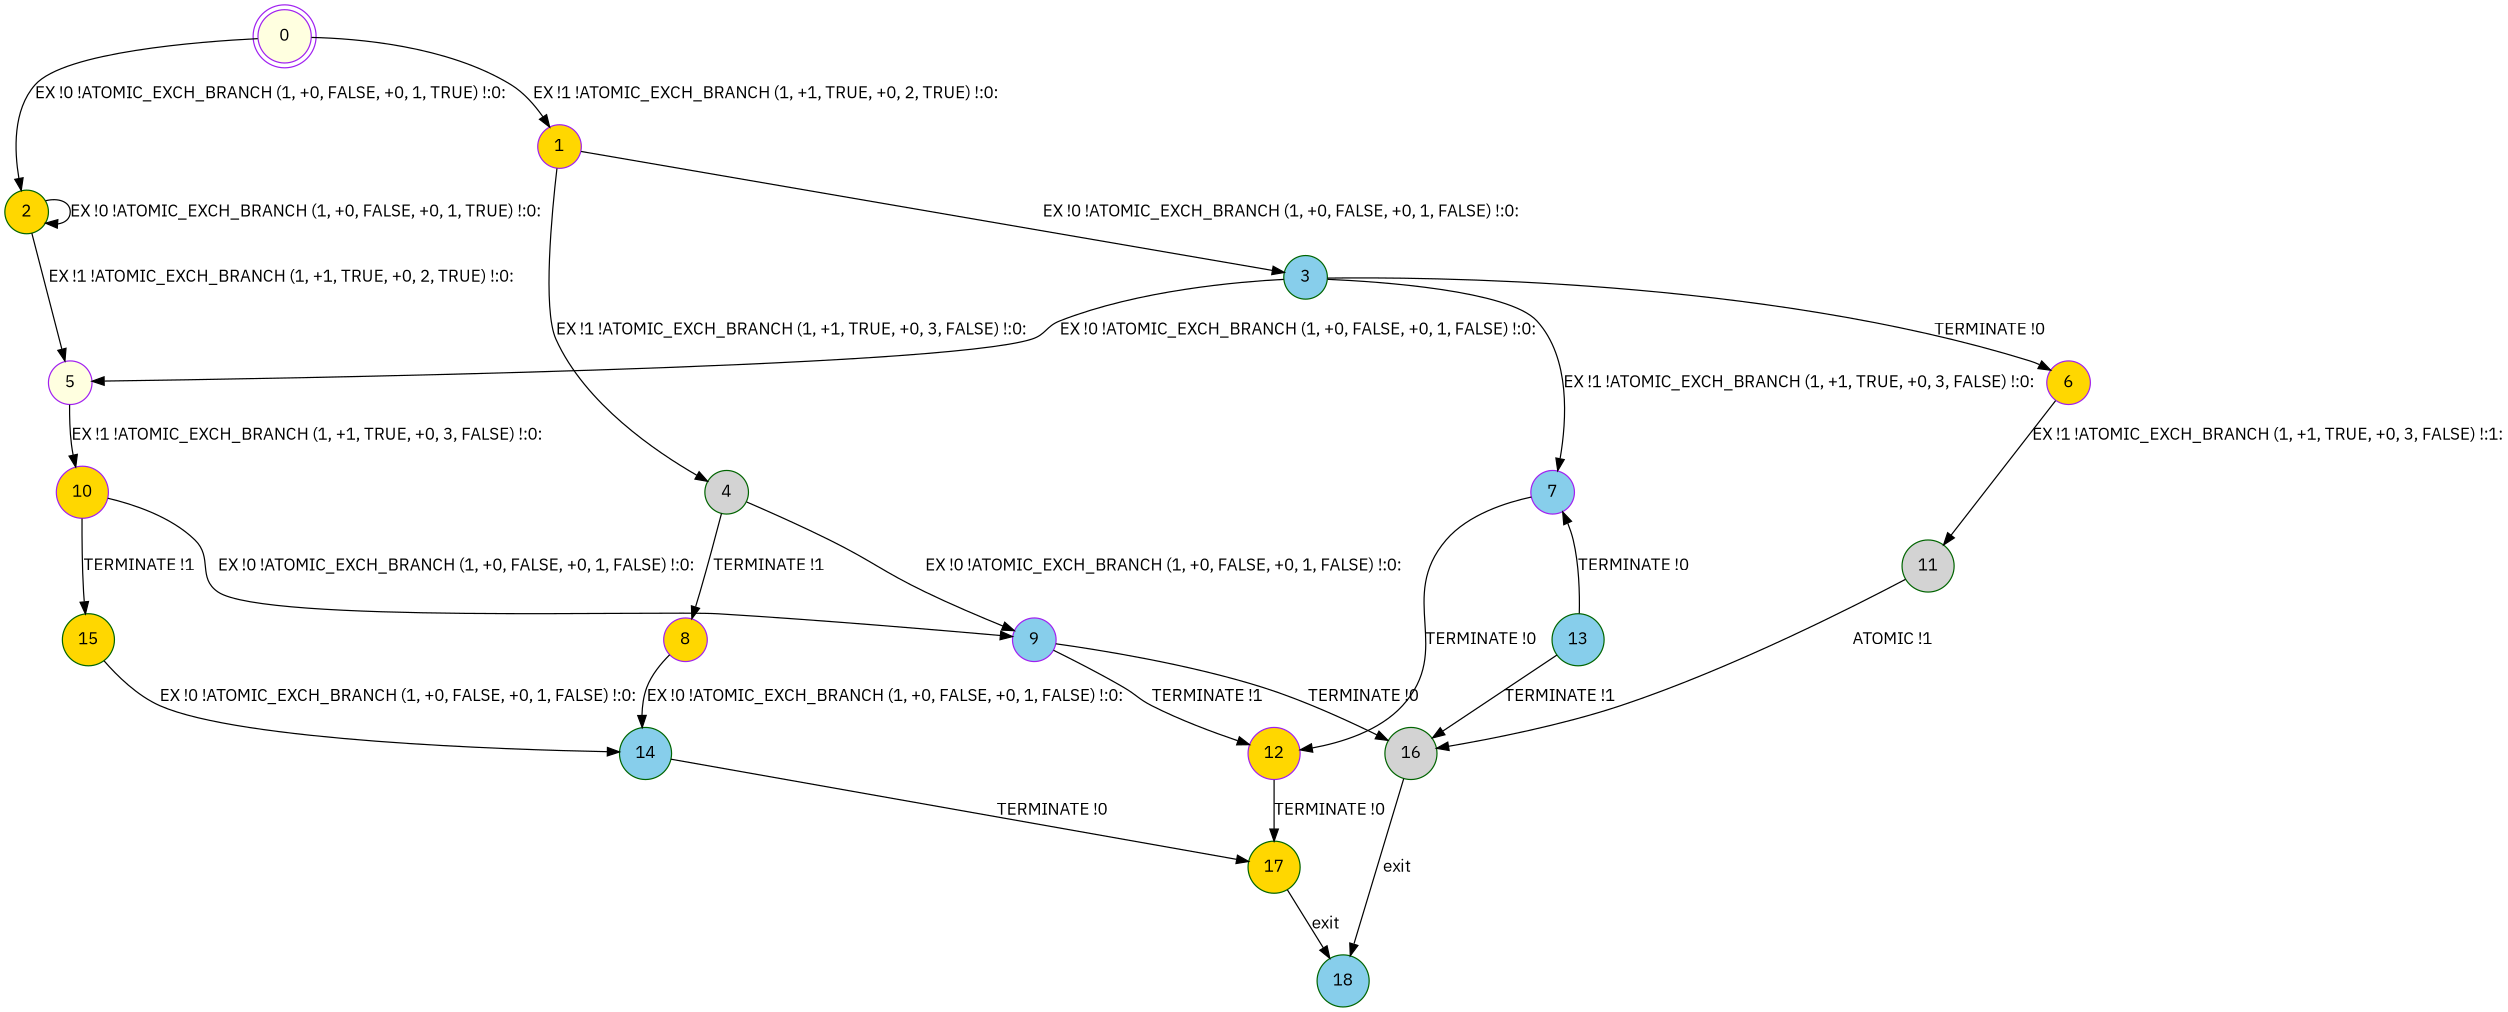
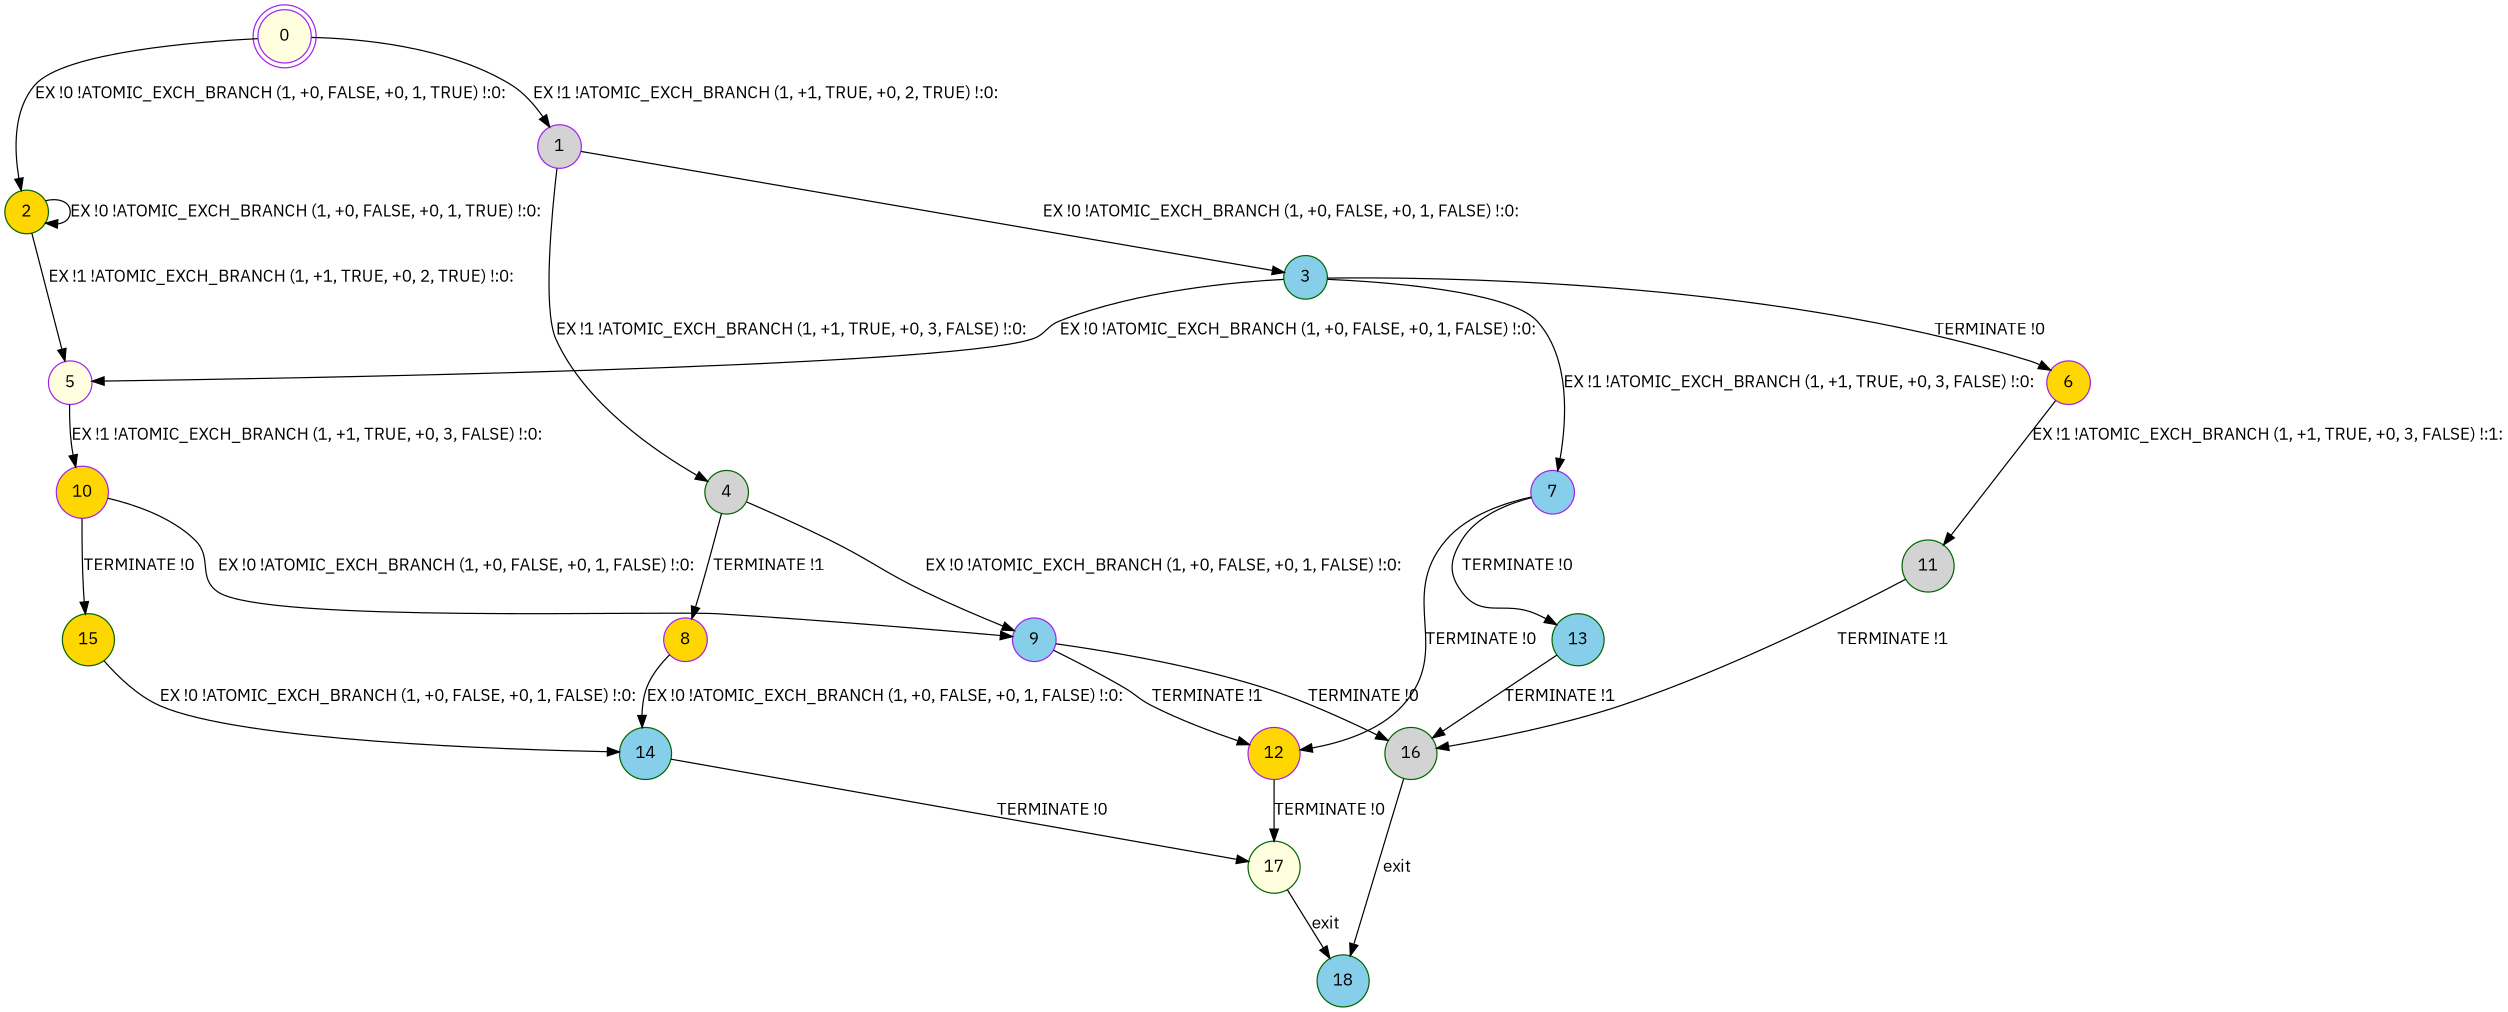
node "1": fillcolor gold -> lightgrey
edge "10" -> "15": label "TERMINATE !1" -> "TERMINATE !0"
edge "13" -> "7": reversed
edge "11" -> "16": label "ATOMIC !1" -> "TERMINATE !1"
node "17": fillcolor gold -> lightyellow
